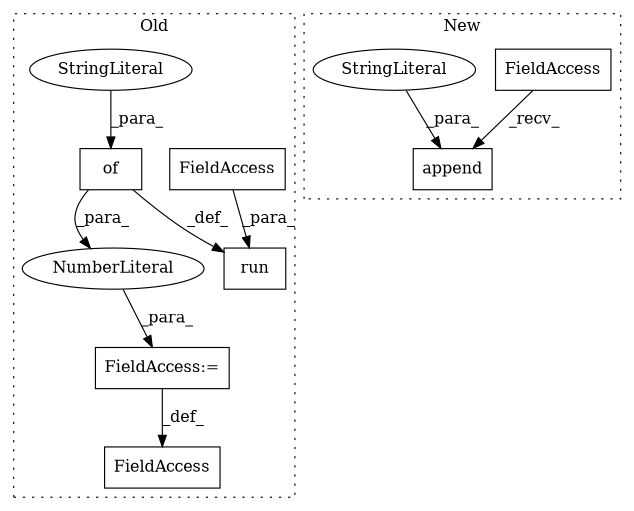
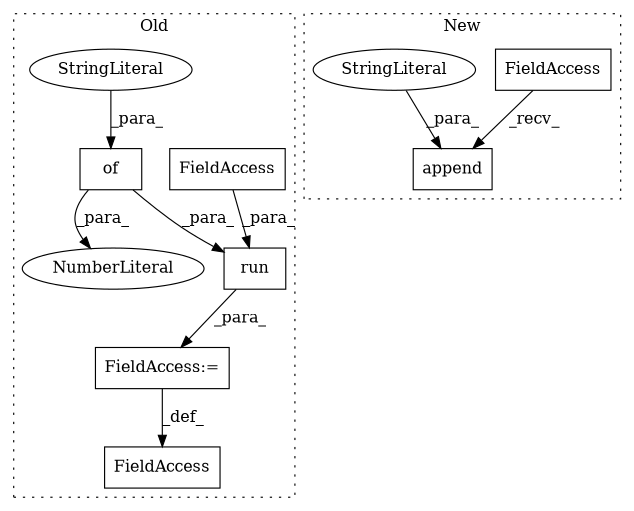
edge "of" -> "run": label "_def_" -> "_para_"
edge "NumberLiteral" -> "FieldAccess:=": now "run" -> "FieldAccess:="
